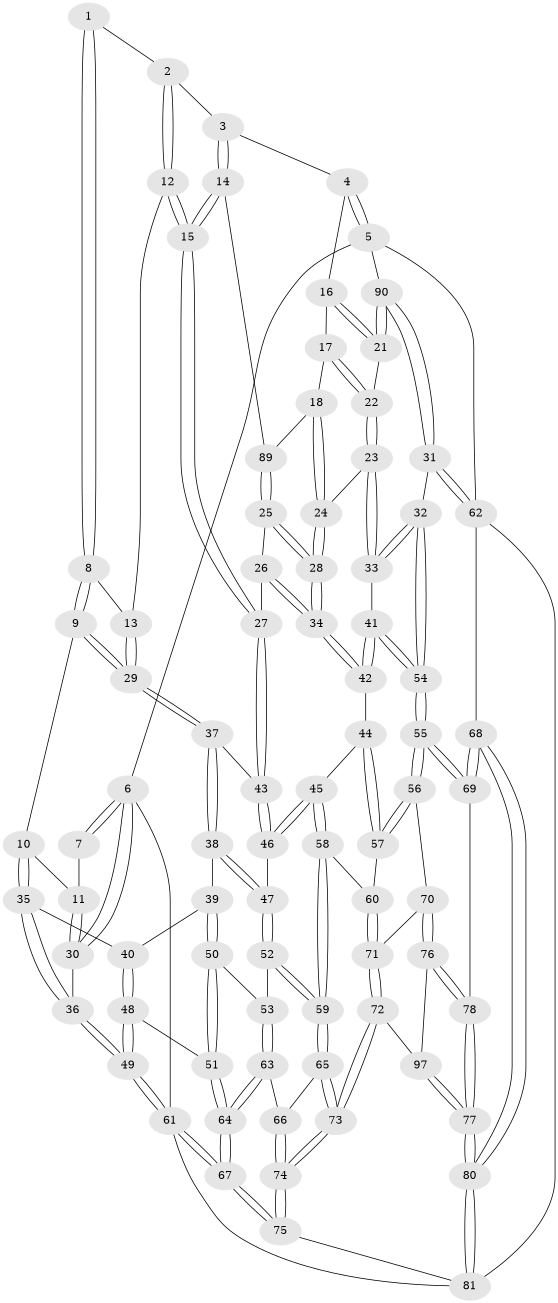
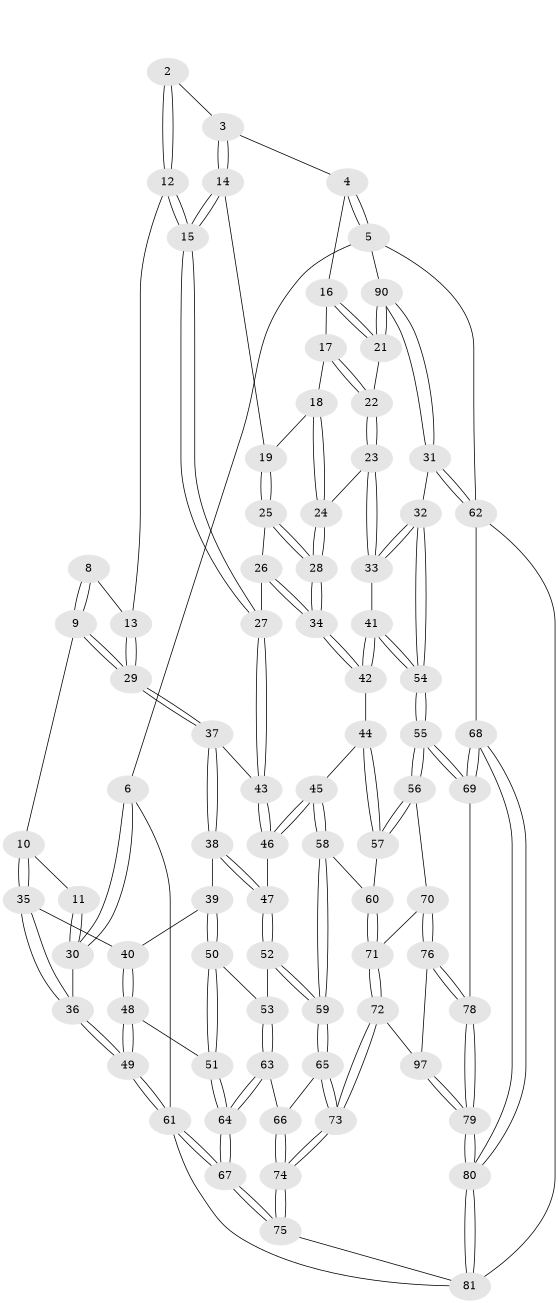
node "1": removed
node "89": label "89" -> "19"
node "7": removed
node "77": label "77" -> "79"
